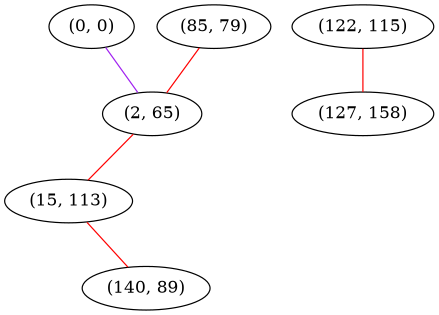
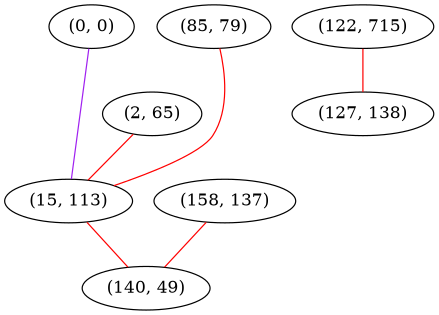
node "(122, 115)": label "(122, 115)" -> "(122, 715)"
edge "(0, 0)" -- "(2, 65)": now "(0, 0)" -- "(15, 113)"
edge "(85, 79)" -- "(2, 65)": now "(85, 79)" -- "(15, 113)"
node "(127, 158)": label "(127, 158)" -> "(127, 138)"
node "(158, 137)": added
node "(140, 89)": label "(140, 89)" -> "(140, 49)"
